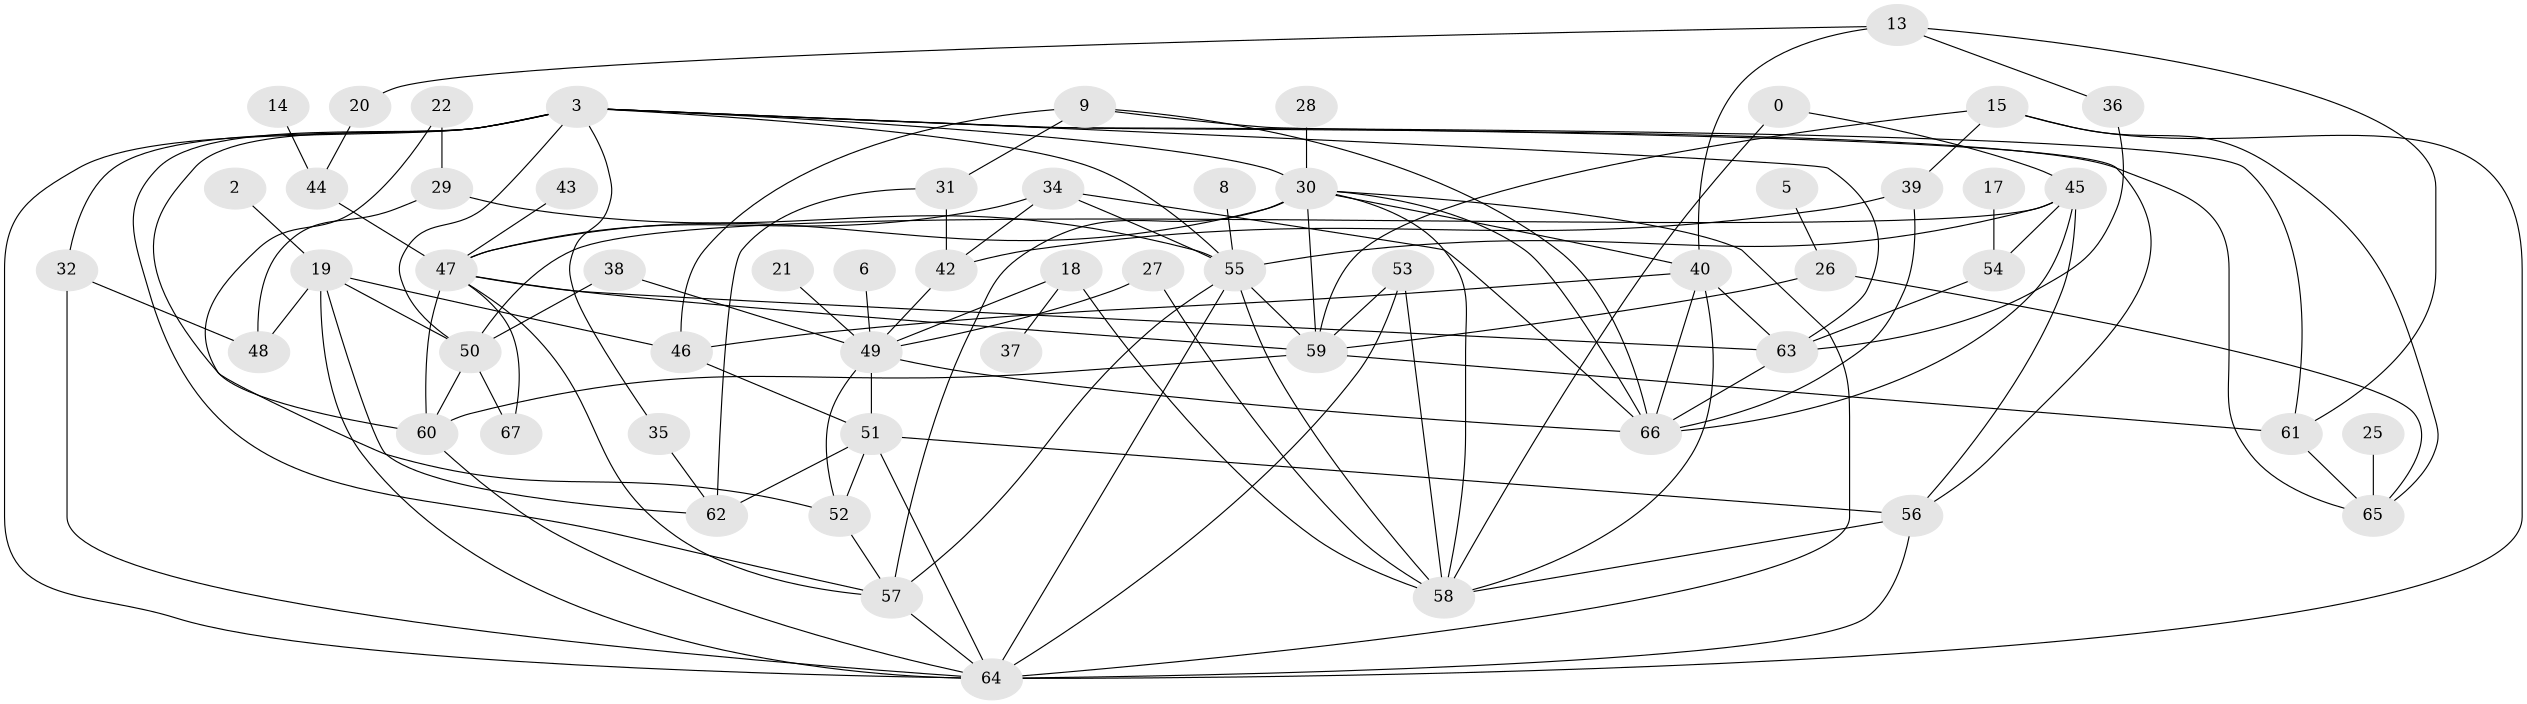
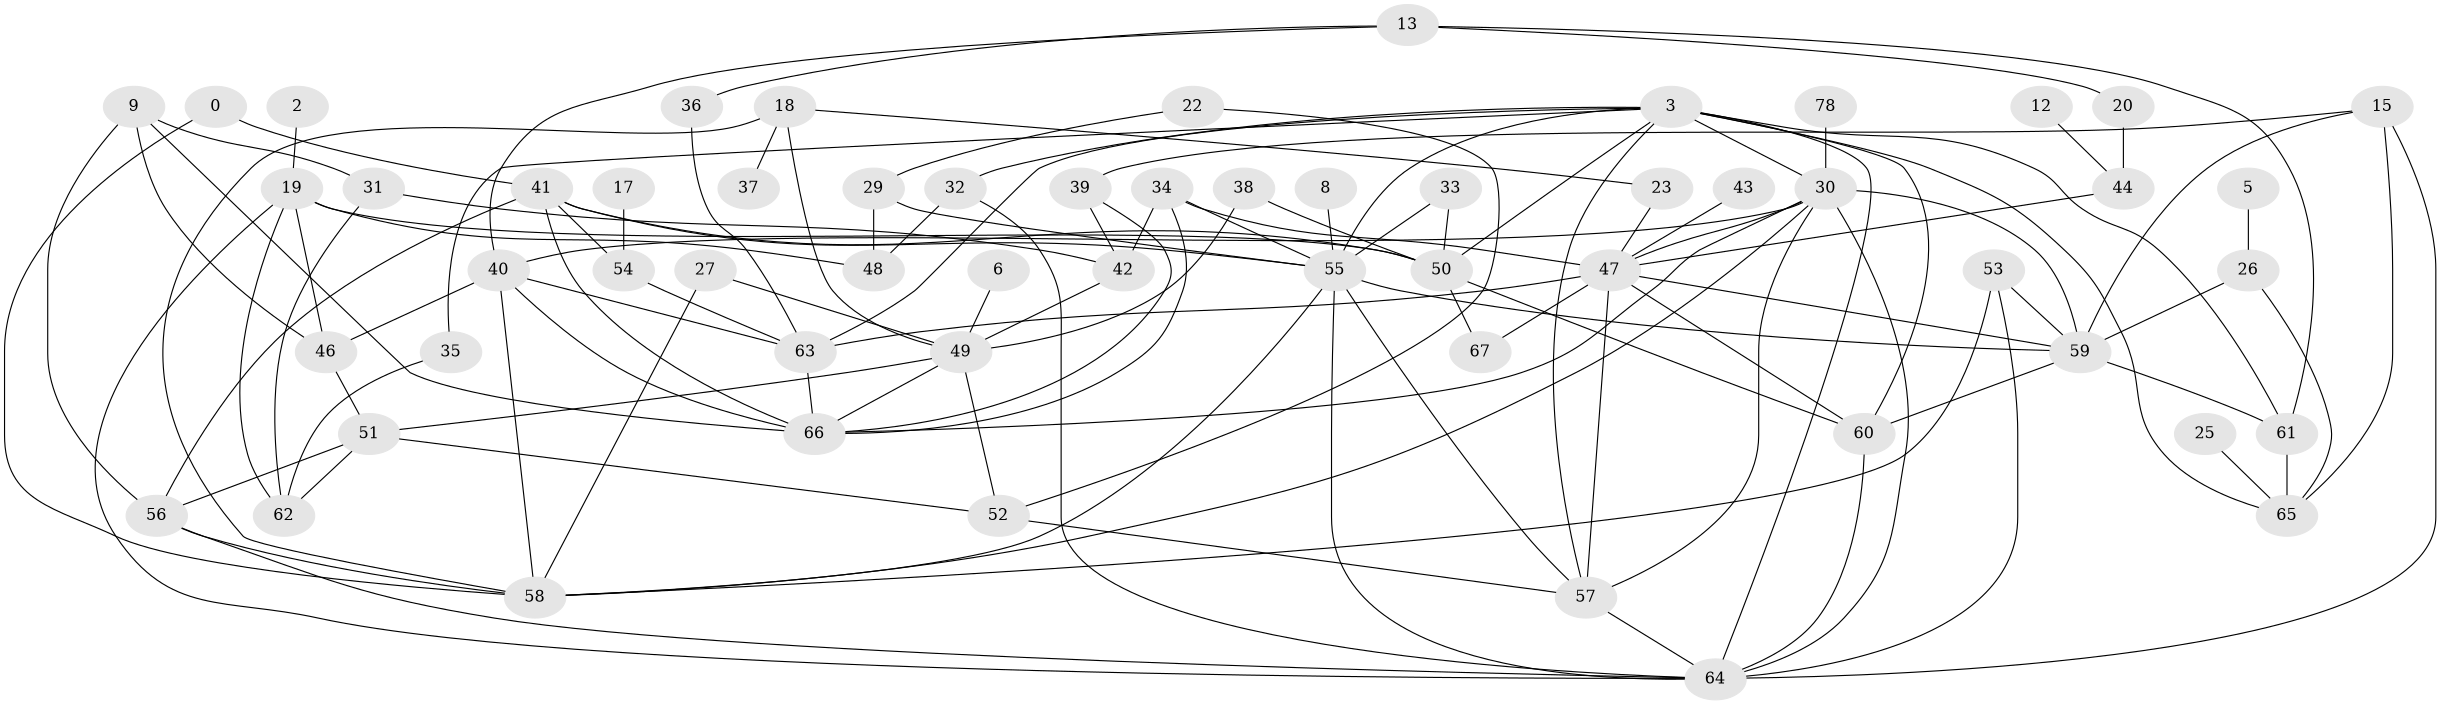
node "14": label "14" -> "12"
node "28": label "28" -> "78"
node "33": added
node "23": added
node "45": label "45" -> "41"
node "21": removed
edge "51" -- "64": removed
